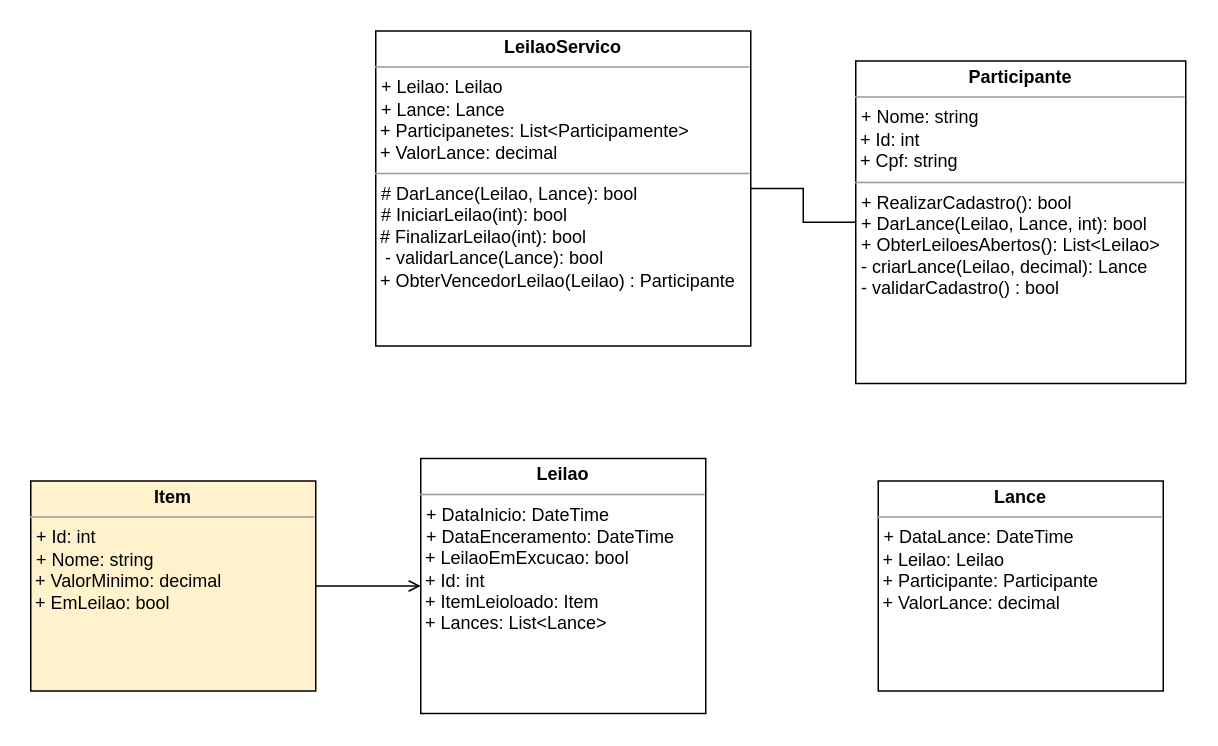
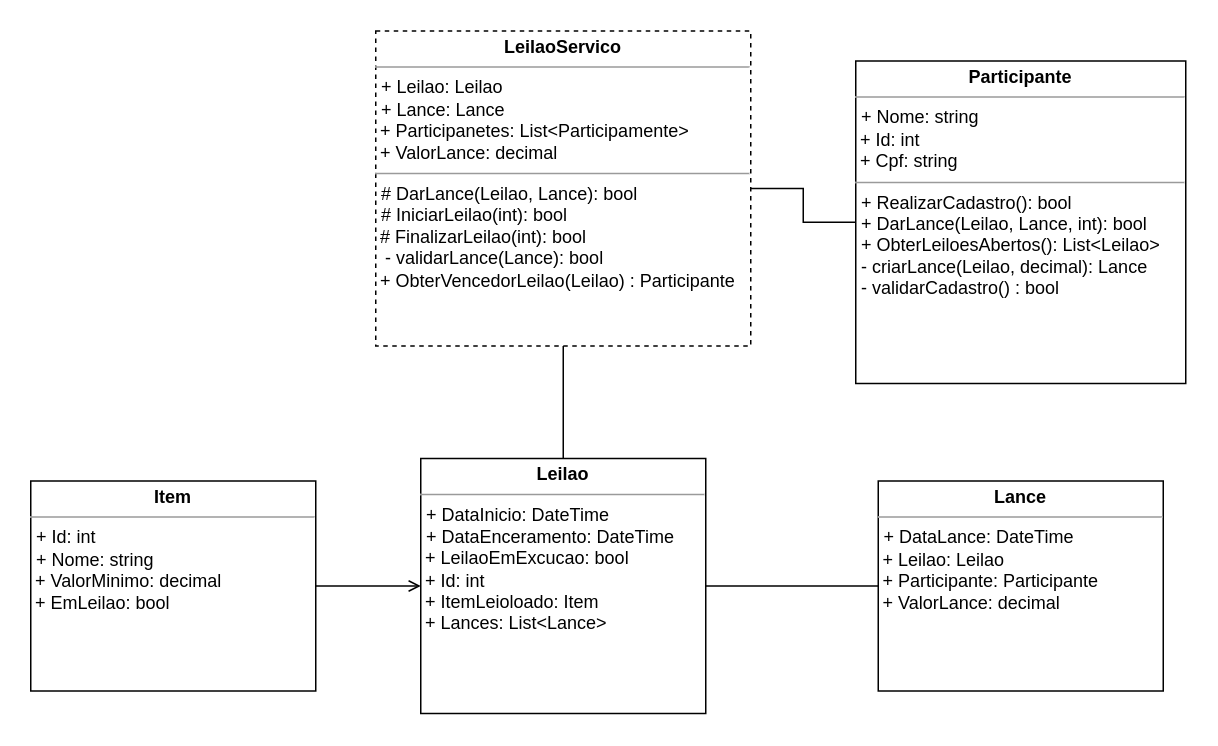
node "LeilaoServico + Leilao: Leilao + Lance: Lance + Participanetes: List<Participamente> + ValorLance: decimal # DarLance(Leilao, Lance): bool # IniciarLeilao(int): bool # FinalizarLeilao(int): bool - validarLance(Lance): bool + ObterVencedorLeilao(Leilao) : Participante": style solid -> dashed
edge "LeilaoServico + Leilao: Leilao + Lance: Lance + Participanetes: List<Participamente> + ValorLance: decimal # DarLance(Leilao, Lance): bool # IniciarLeilao(int): bool # FinalizarLeilao(int): bool - validarLance(Lance): bool + ObterVencedorLeilao(Leilao) : Participante" -- "Leilao + DataInicio: DateTime + DataEnceramento: DateTime + LeilaoEmExcucao: bool + Id: int + ItemLeioloado: Item + Lances: List<Lance>": added
node "Item + Id: int + Nome: string + ValorMinimo: decimal + EmLeilao: bool": fillcolor #fff2cc -> #ffffff
edge "Leilao + DataInicio: DateTime + DataEnceramento: DateTime + LeilaoEmExcucao: bool + Id: int + ItemLeioloado: Item + Lances: List<Lance>" -- "Lance + DataLance: DateTime + Leilao: Leilao + Participante: Participante + ValorLance: decimal": added
